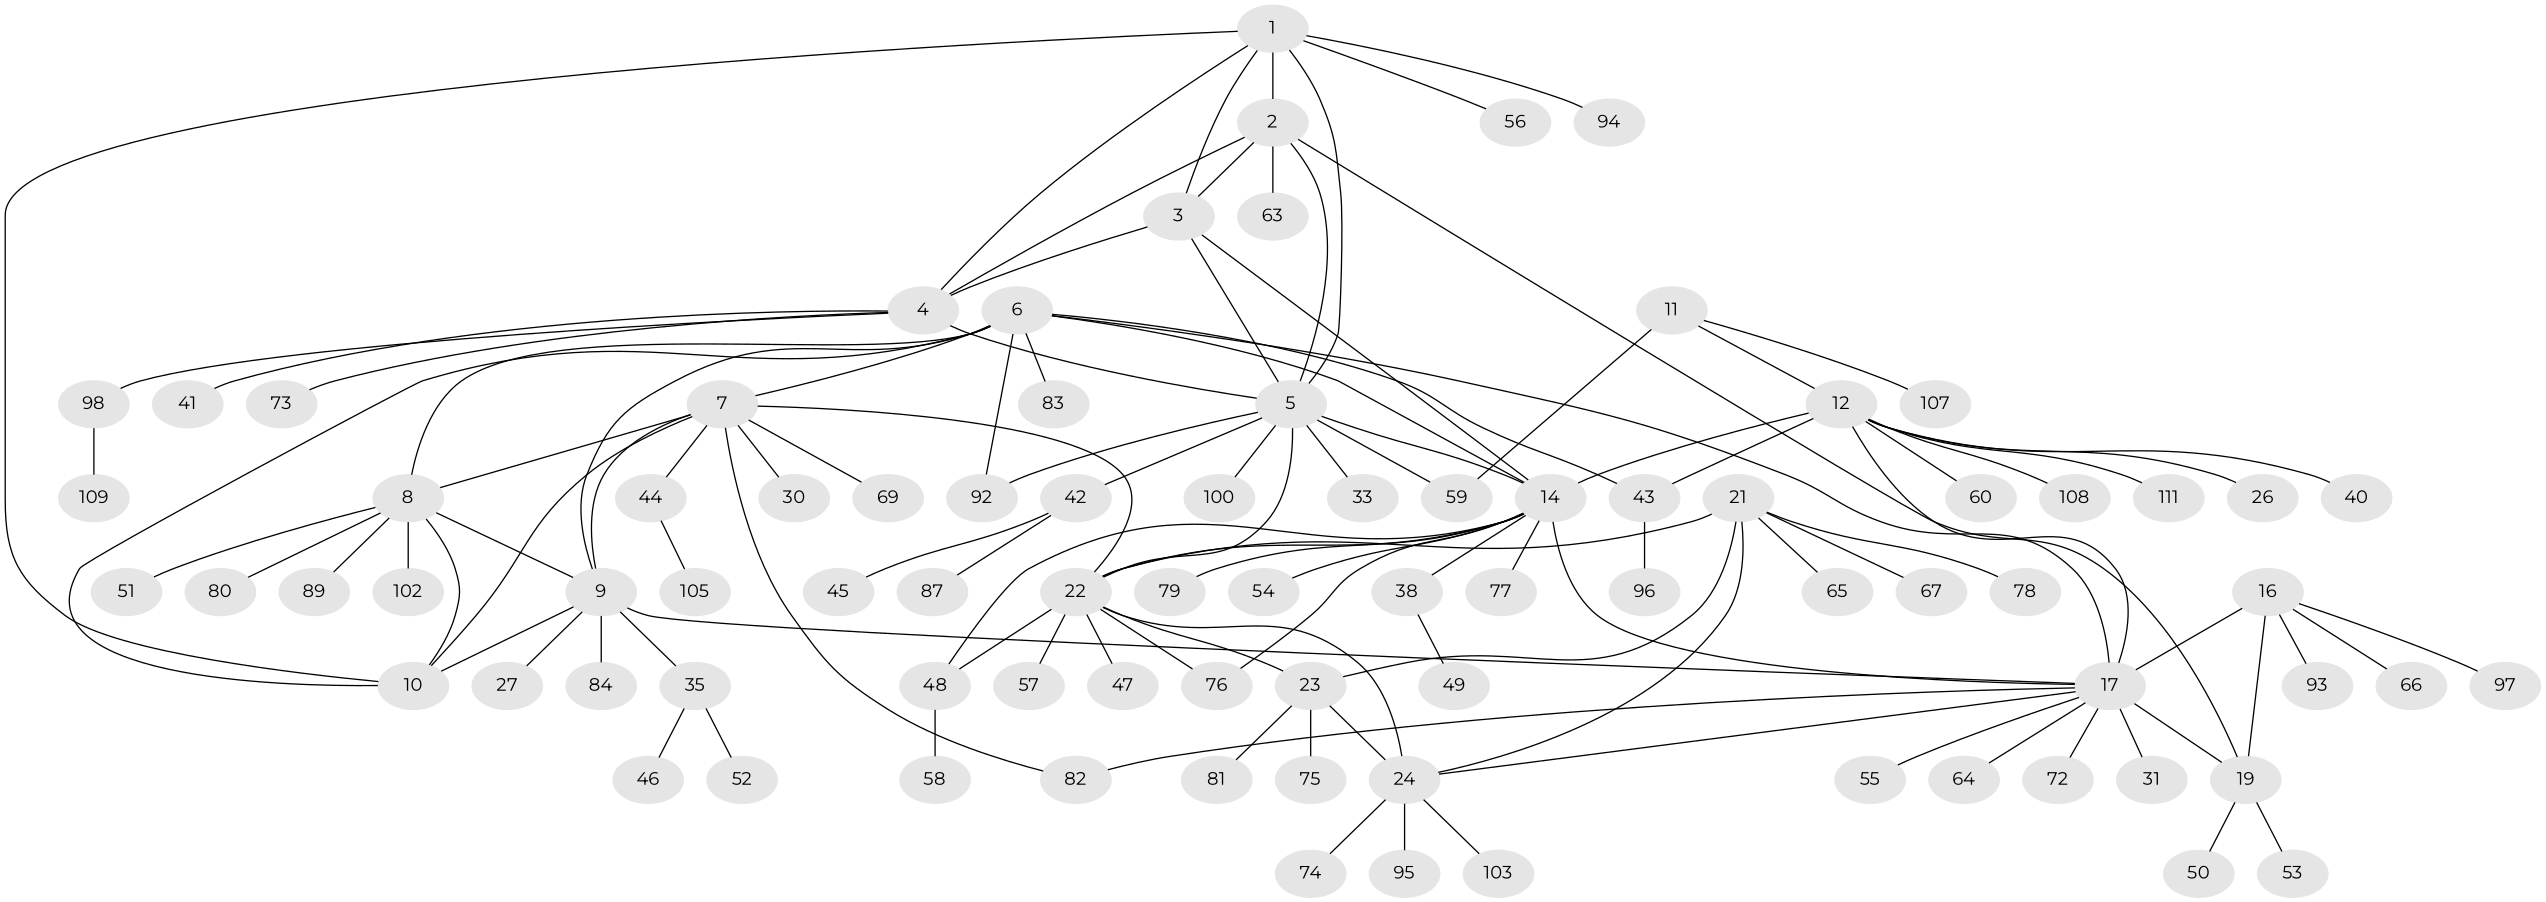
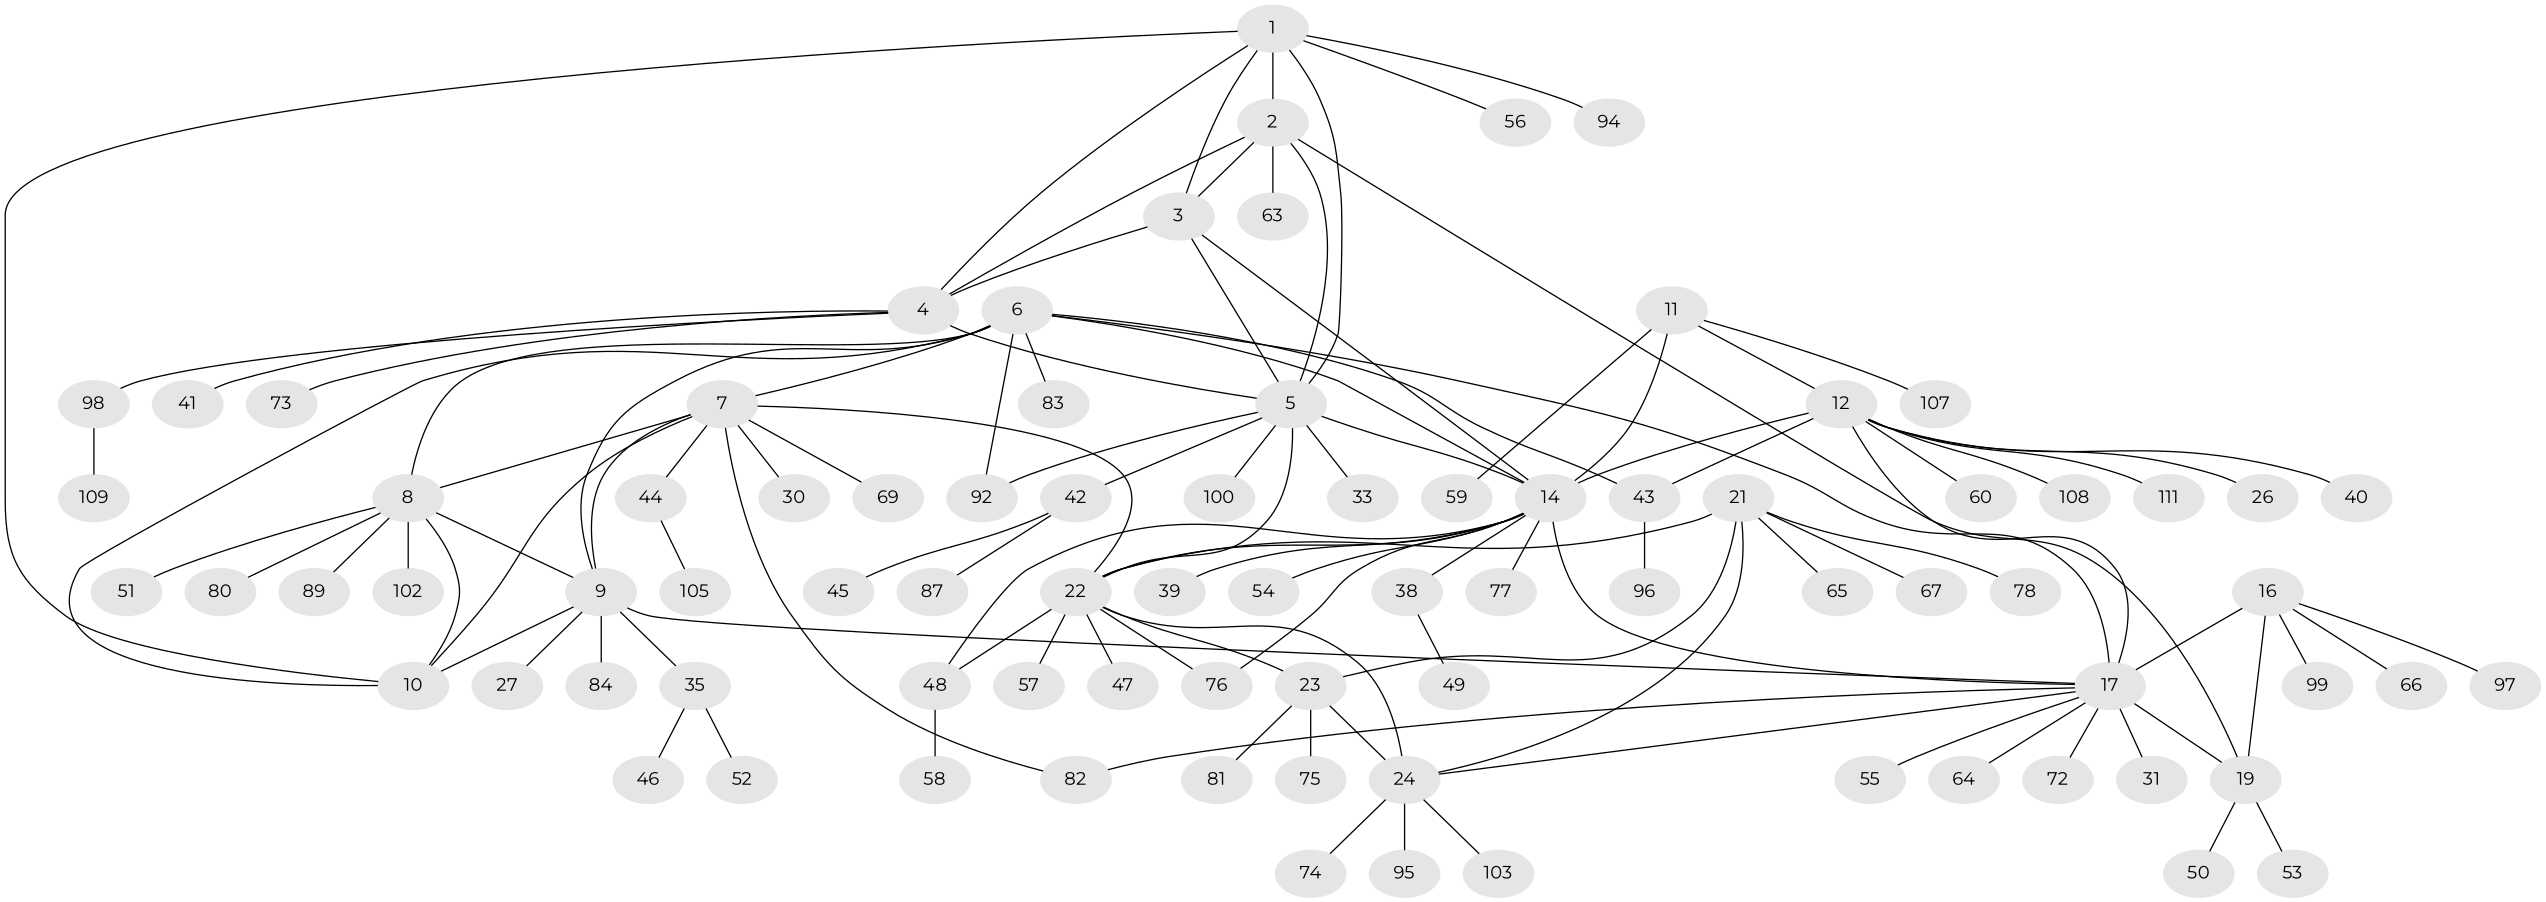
edge "11" -- "14": added
edge "5" -- "59": removed
node "79": label "79" -> "39"
node "93": label "93" -> "99"
